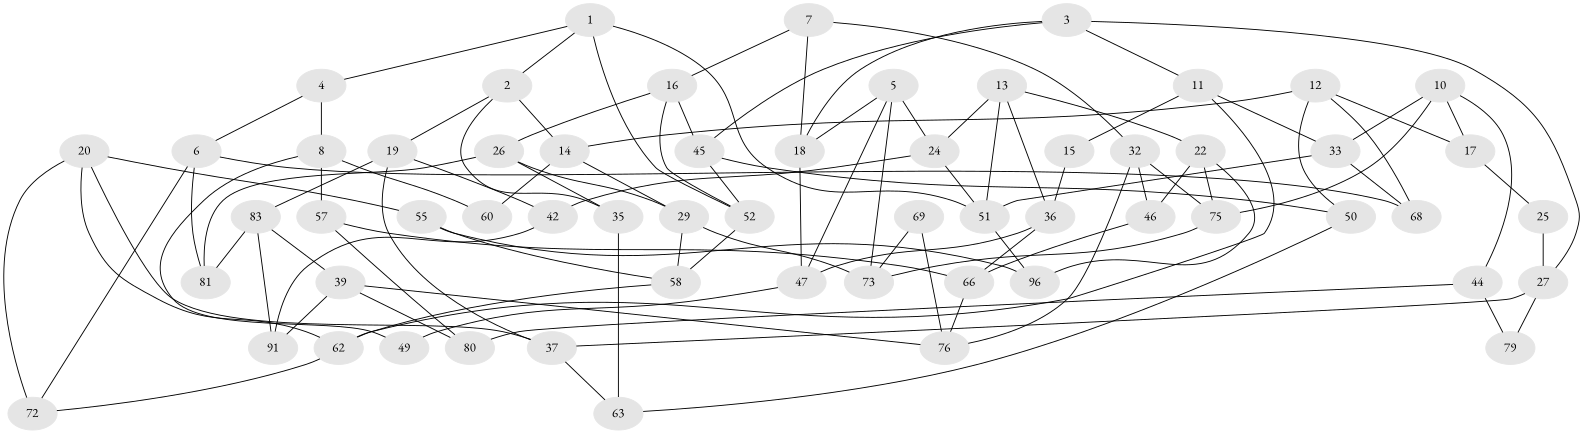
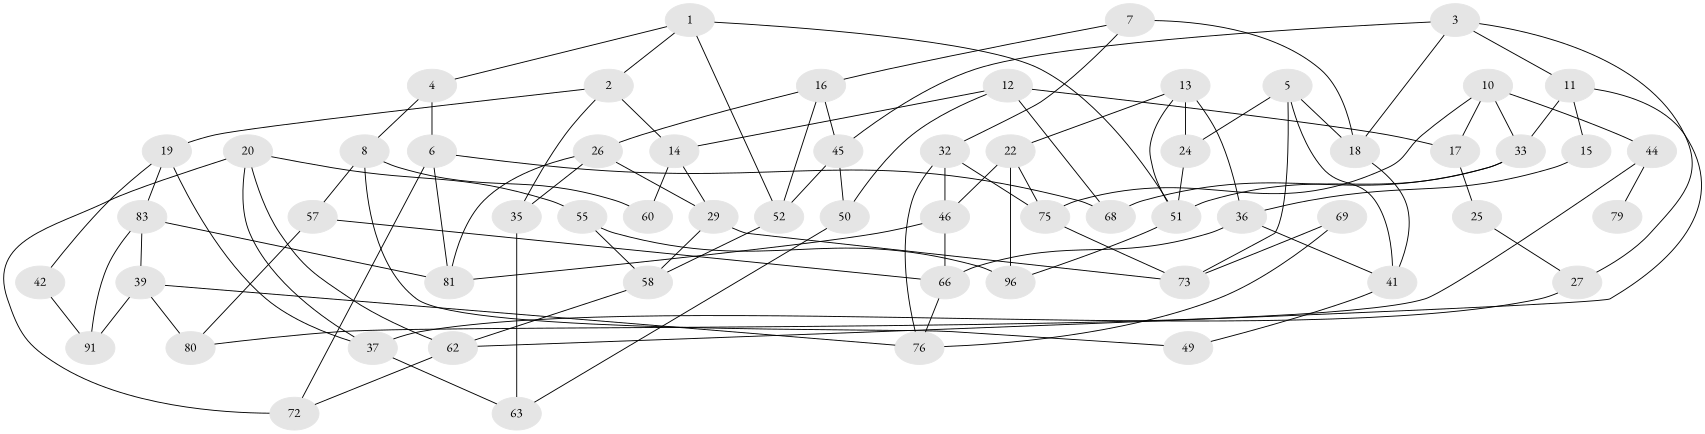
edge "24" -- "42": removed
edge "46" -- "81": added
node "47": label "47" -> "41"
edge "27" -- "79": removed
